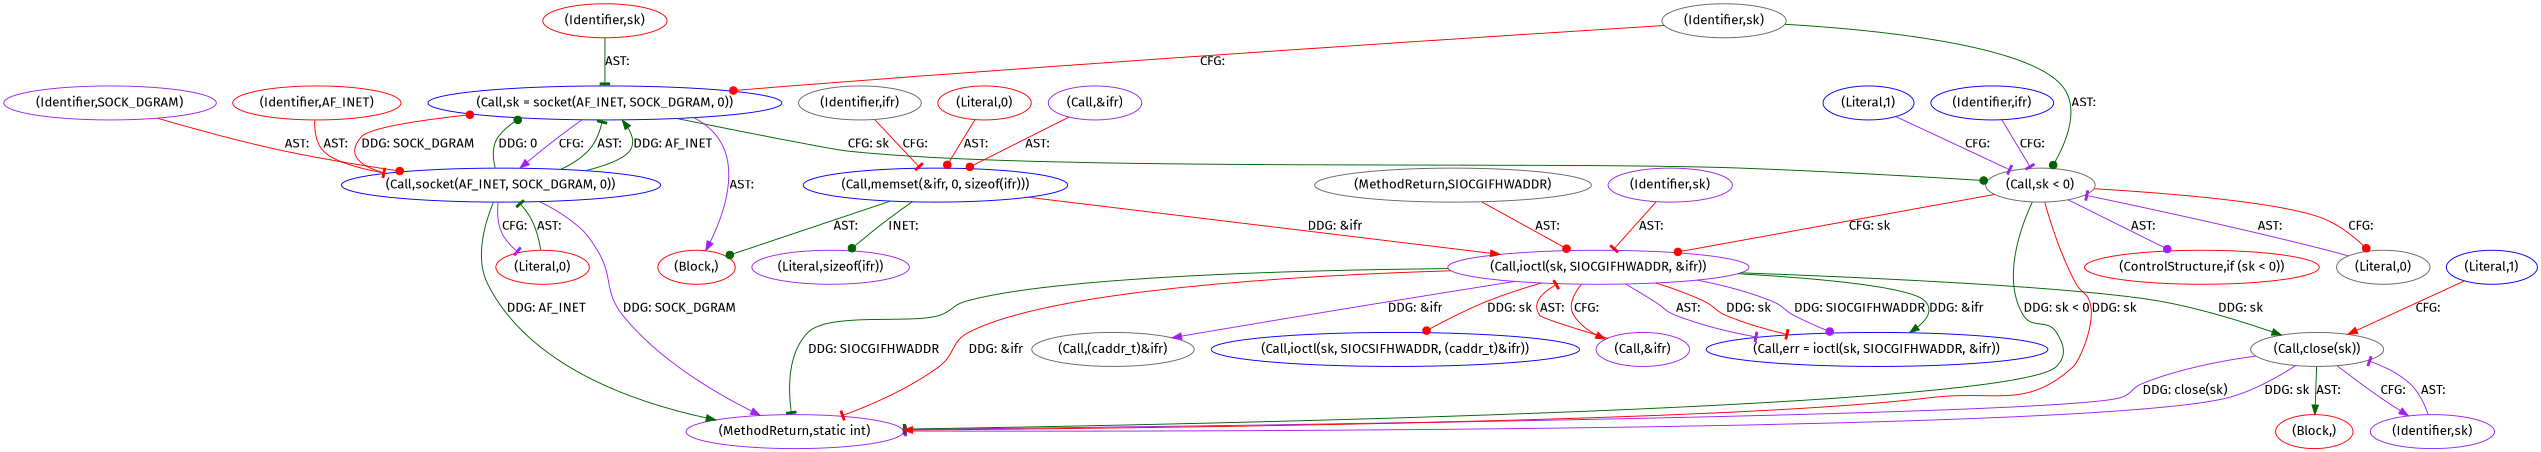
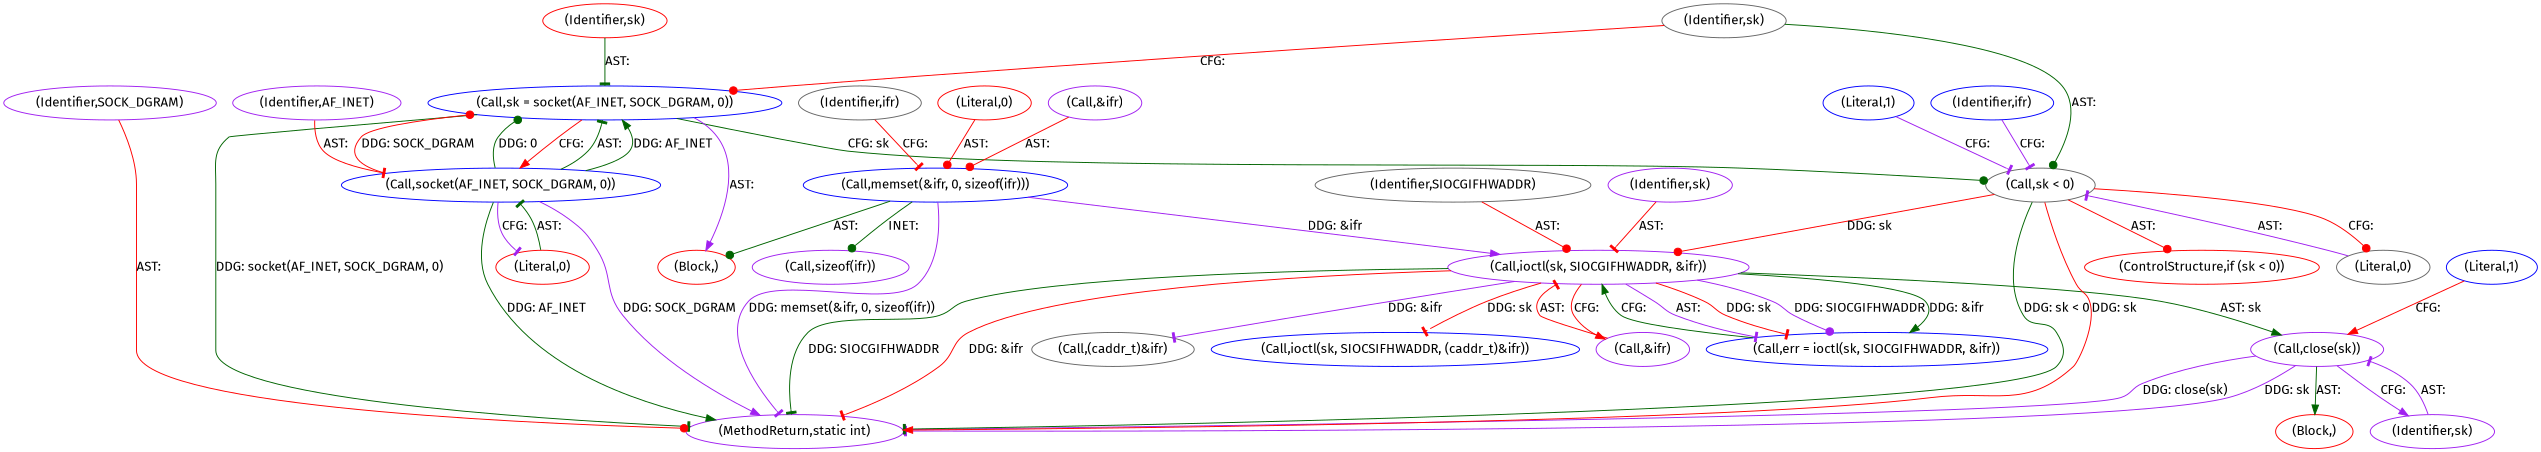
node "(Identifier,AF_INET)": color red -> purple
edge "(Call,sk = socket(AF_INET, SOCK_DGRAM, 0))" -> "(Call,socket(AF_INET, SOCK_DGRAM, 0))": color purple -> red
edge "(Identifier,SOCK_DGRAM)" -> "(Call,socket(AF_INET, SOCK_DGRAM, 0))": now "(Identifier,SOCK_DGRAM)" -> "(MethodReturn,static int)"
node "(MethodReturn,SIOCGIFHWADDR)": label "(MethodReturn,SIOCGIFHWADDR)" -> "(Identifier,SIOCGIFHWADDR)"
edge "(Call,sk < 0)" -> "(ControlStructure,if (sk < 0))": color purple -> red
edge "(Call,memset(&ifr, 0, sizeof(ifr)))" -> "(Call,ioctl(sk, SIOCGIFHWADDR, &ifr))": color red -> purple
edge "(Call,sk < 0)" -> "(Call,ioctl(sk, SIOCGIFHWADDR, &ifr))": label "CFG: sk" -> "DDG: sk"
node "(Literal,sizeof(ifr))": label "(Literal,sizeof(ifr))" -> "(Call,sizeof(ifr))"
edge "(Call,memset(&ifr, 0, sizeof(ifr)))" -> "(MethodReturn,static int)": added, label "DDG: memset(&ifr, 0, sizeof(ifr))"
edge "(Call,ioctl(sk, SIOCGIFHWADDR, &ifr))" -> "(Call,ioctl(sk, SIOCSIFHWADDR, (caddr_t)&ifr))": arrowhead dot -> tee
edge "(Call,ioctl(sk, SIOCGIFHWADDR, &ifr))" -> "(Call,close(sk))": label "DDG: sk" -> "AST: sk"
edge "(Call,ioctl(sk, SIOCGIFHWADDR, &ifr))" -> "(Call,(caddr_t)&ifr)": arrowhead normal -> tee
edge "(Call,err = ioctl(sk, SIOCGIFHWADDR, &ifr))" -> "(Call,ioctl(sk, SIOCGIFHWADDR, &ifr))": added, label "CFG:"
node "(Call,close(sk))": color gray40 -> purple
edge "(Call,sk = socket(AF_INET, SOCK_DGRAM, 0))" -> "(MethodReturn,static int)": added, label "DDG: socket(AF_INET, SOCK_DGRAM, 0)"
